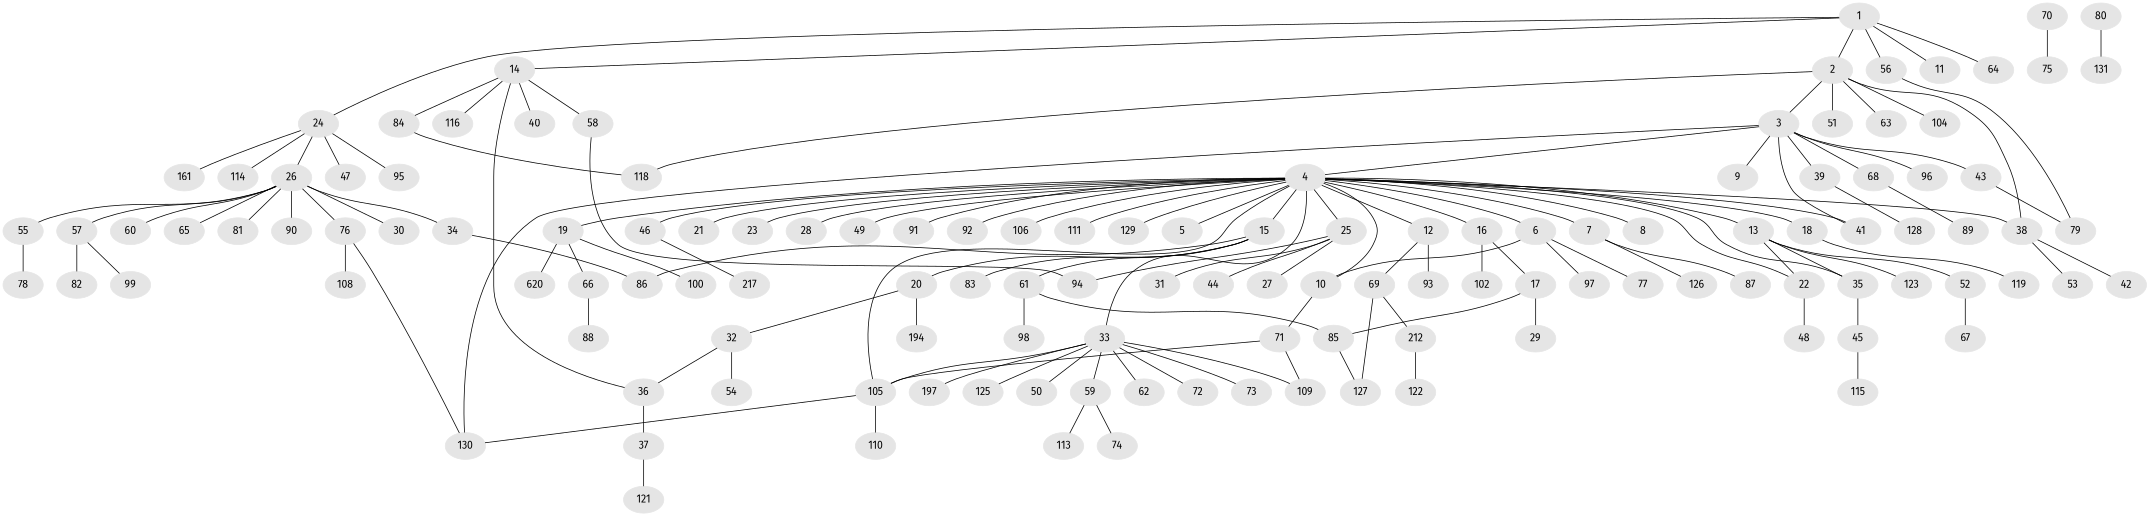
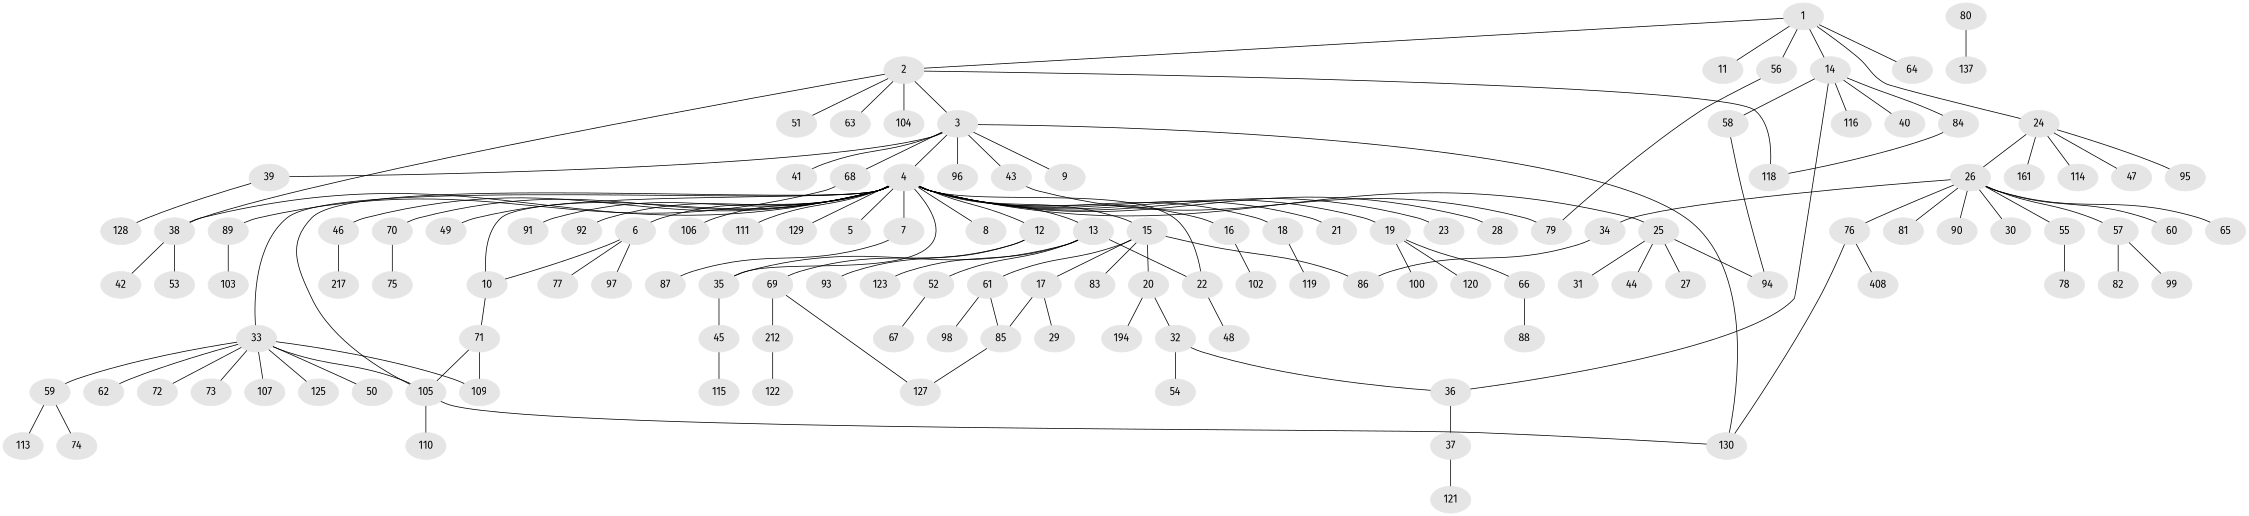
node "131": label "131" -> "137"
edge "4" -- "41": now "4" -- "70"
edge "16" -- "17": now "15" -- "17"
node "103": added
node "108": label "108" -> "408"
node "620": label "620" -> "120"
node "126": removed
node "197": label "197" -> "107"
